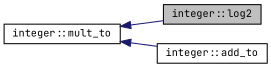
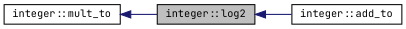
edge "integer::add_to" -> "integer::mult_to": now "integer::add_to" -> "integer::log2"
